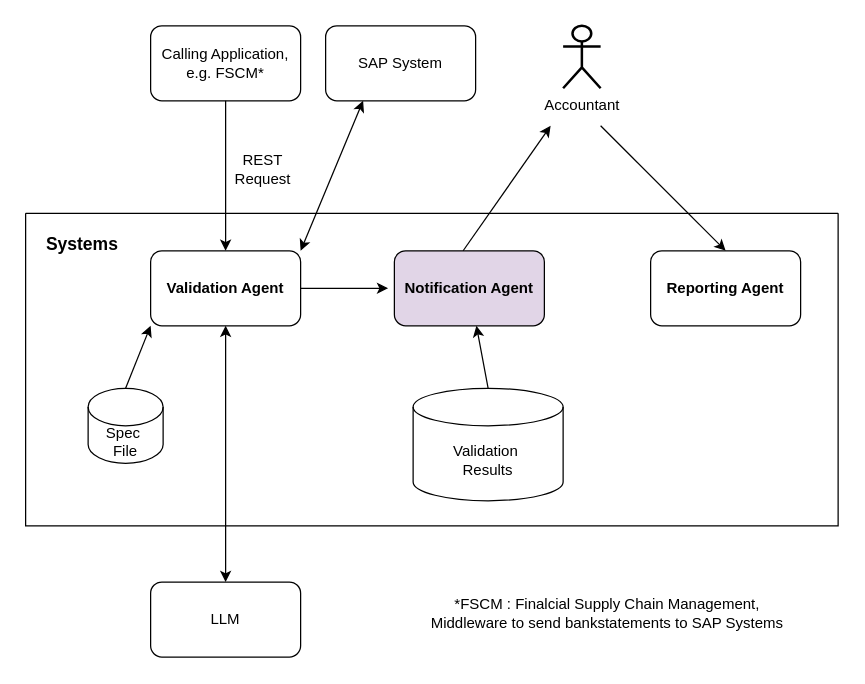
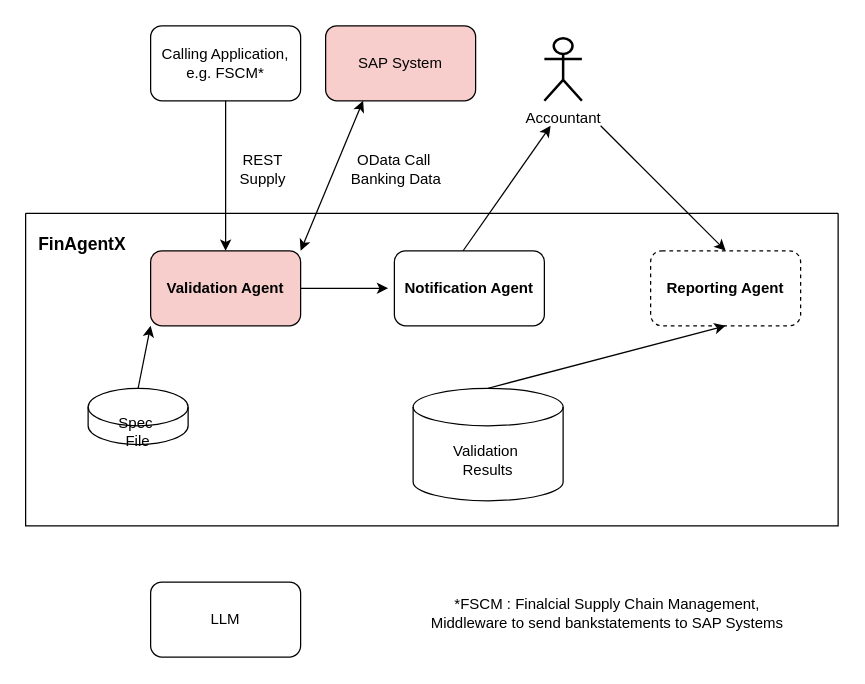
node "Accountant": moved (582, 57) -> (563, 69)
node "SAP System": fillcolor #ffffff -> #f8cecc
node "REST Request": label "REST Request" -> "REST Supply"
node "OData Call Banking Data": added
node "Systems": label "Systems" -> "FinAgentX"
node "Validation Agent": fillcolor #ffffff -> #f8cecc
node "Notification Agent": fillcolor #e1d5e7 -> #ffffff
node "Reporting Agent": style solid -> dashed
edge "Validation Results" -> "Notification Agent": now "Validation Results" -> "Reporting Agent"
node "Spec File": size 75x75 -> 100x56
edge "Validation Agent" -- "LLM": removed
